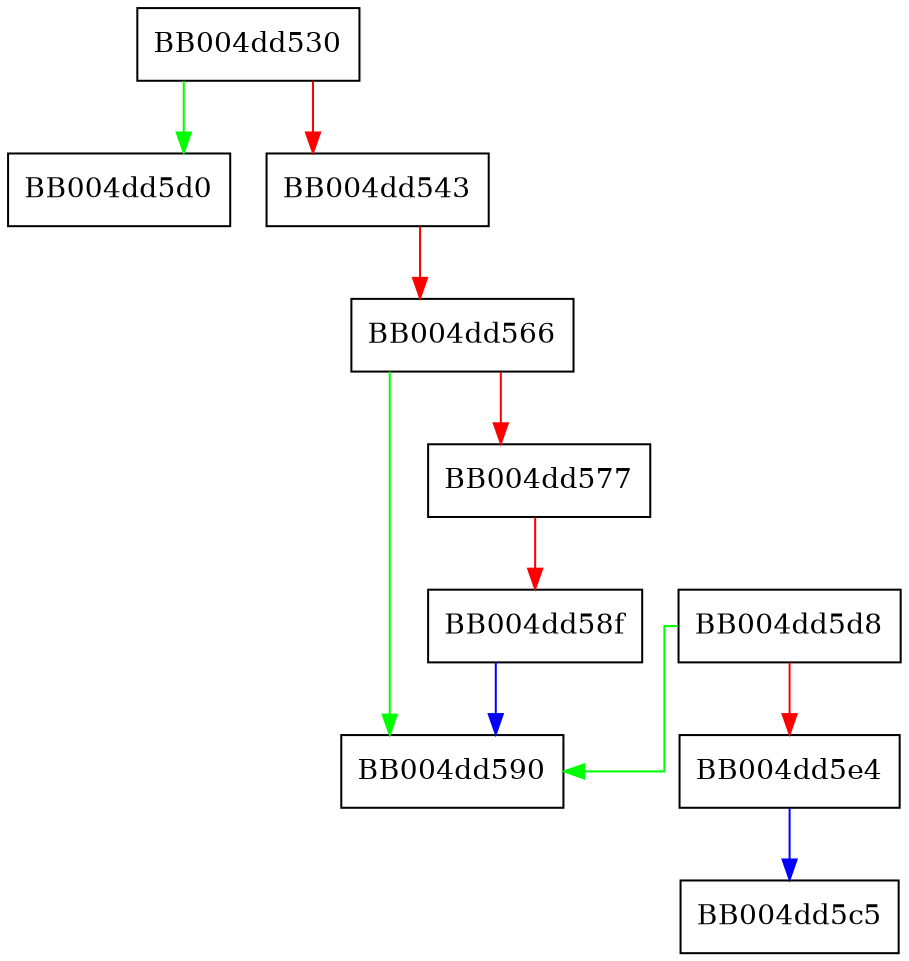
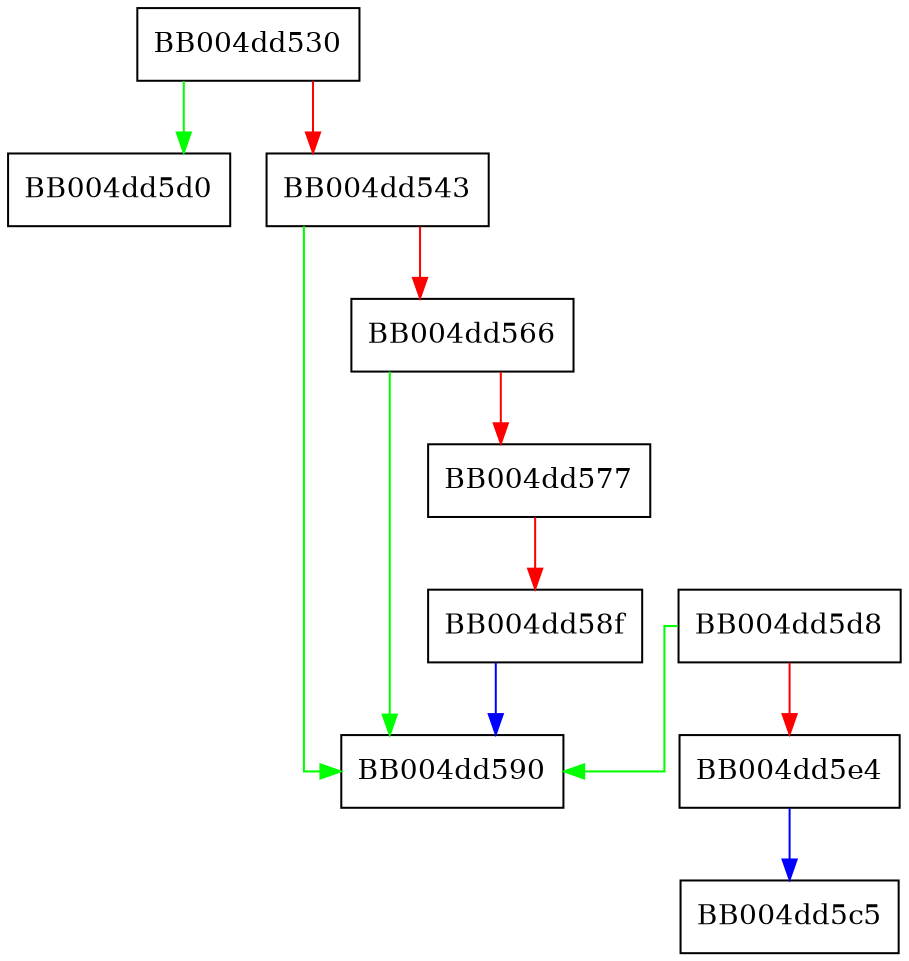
edge "BB004dd543" -> "BB004dd590": added
